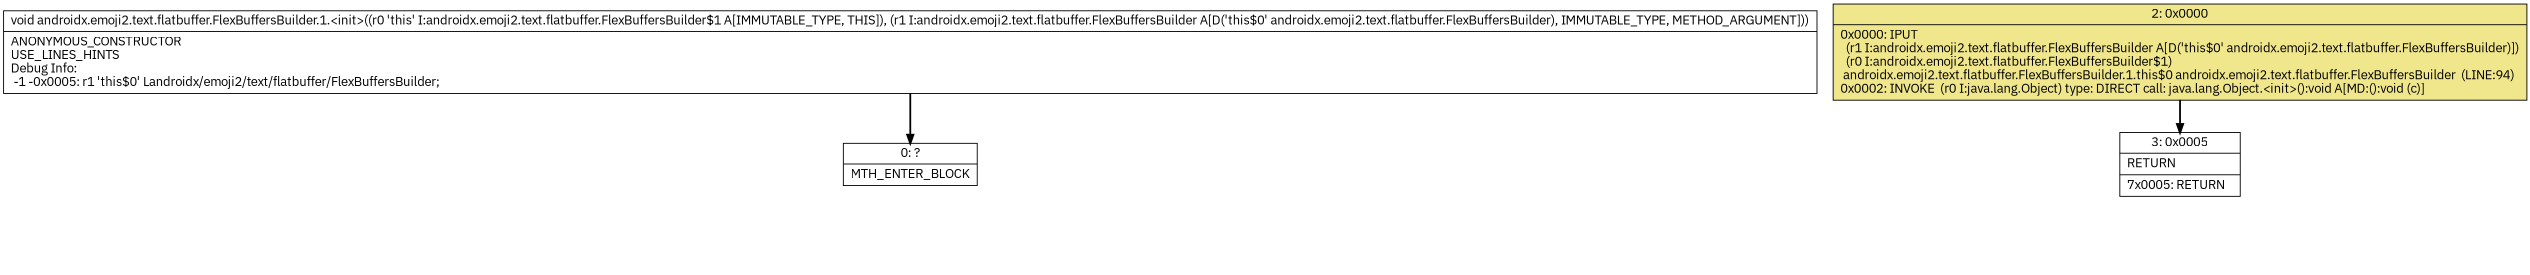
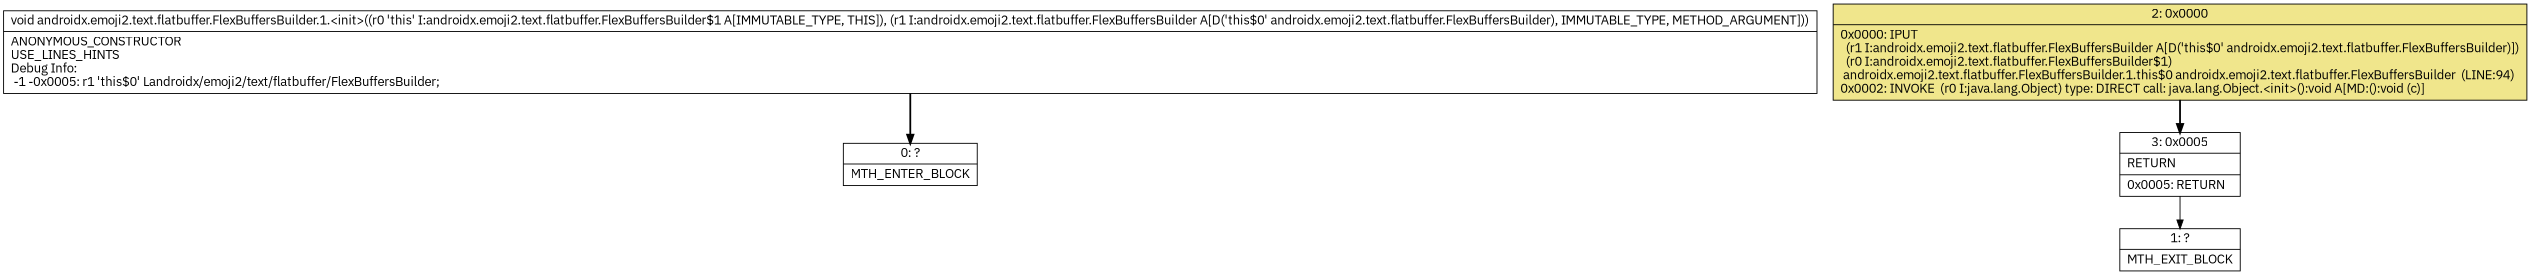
node "3: 0x0005": text "7x0005: RETURN" -> "0x0005: RETURN"
node "1: ?": added
